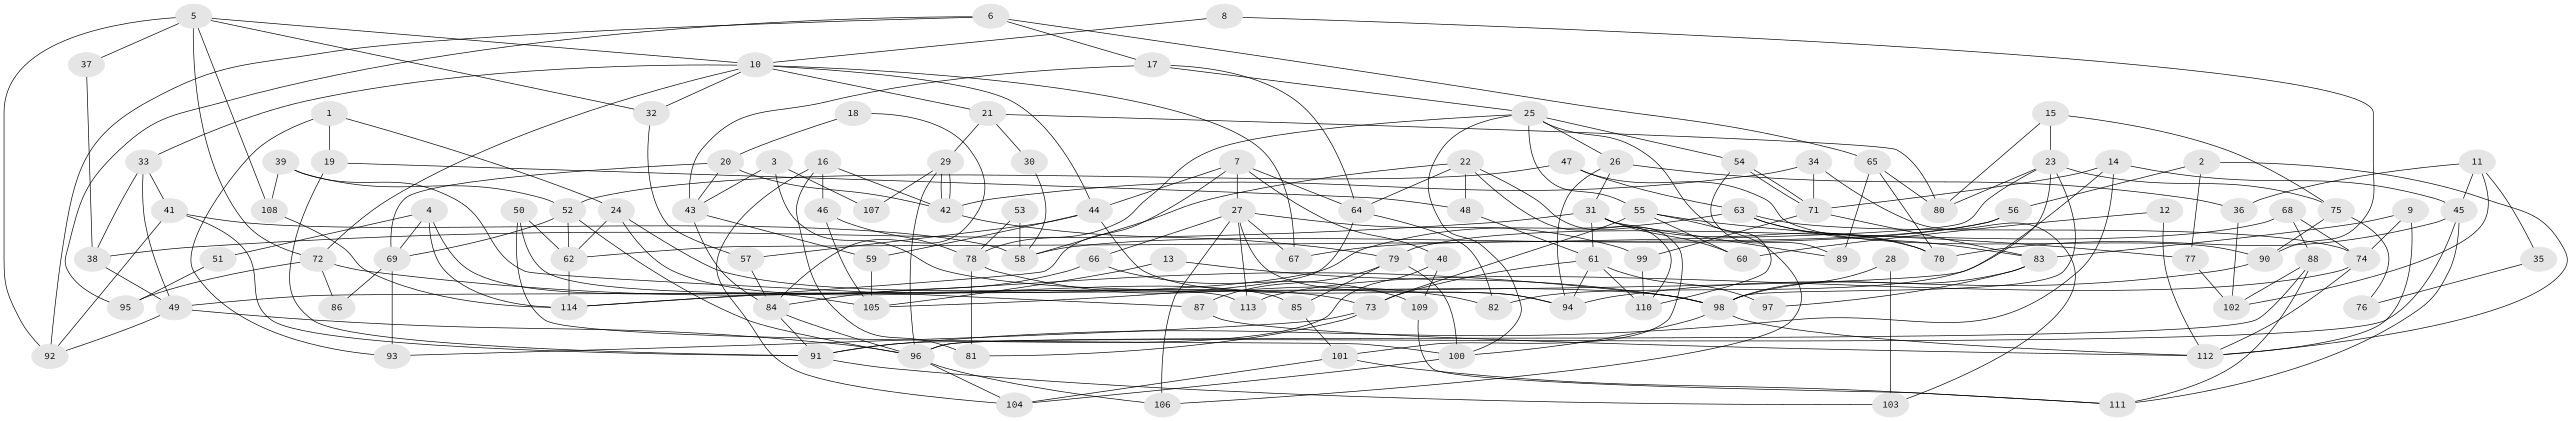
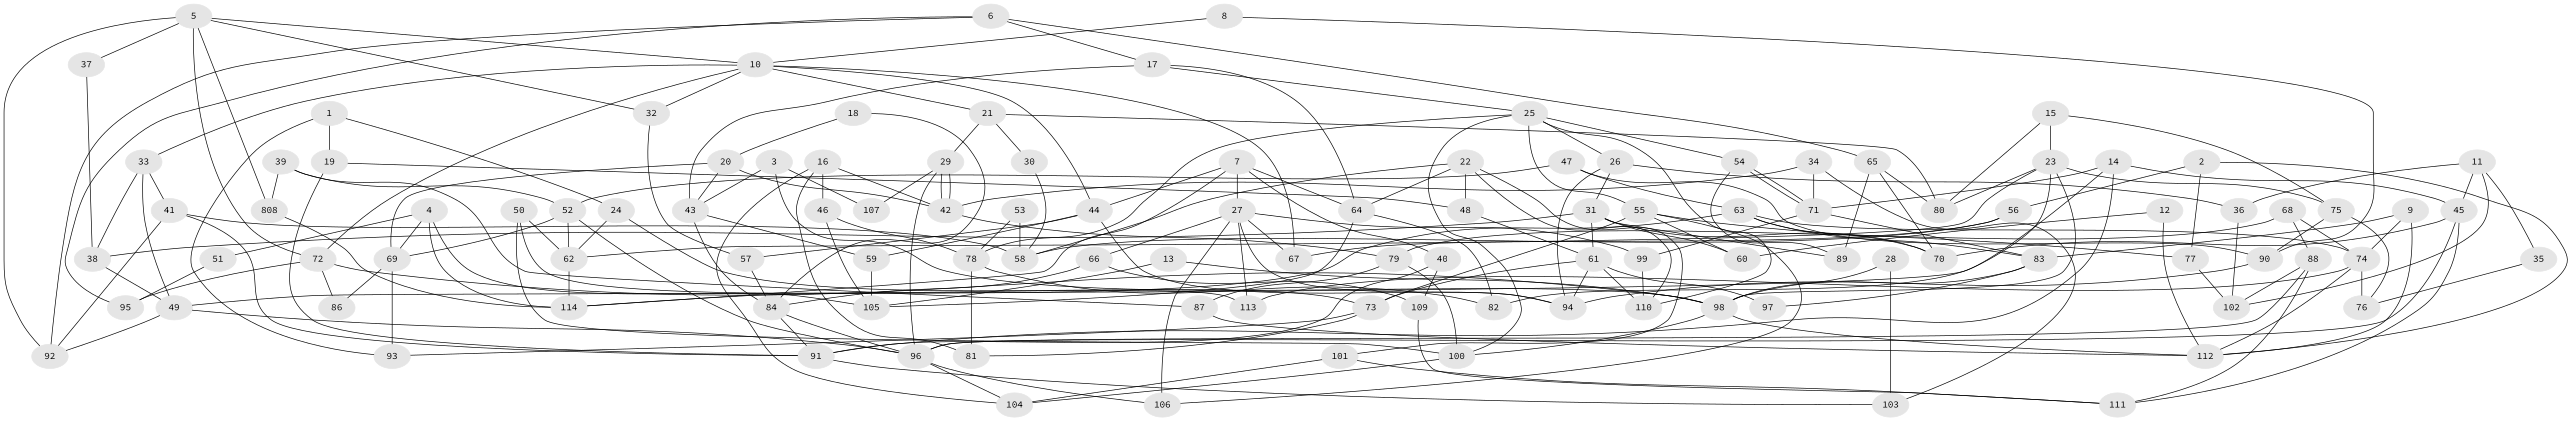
node "108": label "108" -> "808"
edge "74" -- "76": added
node "85": removed
